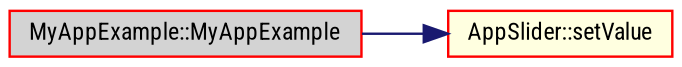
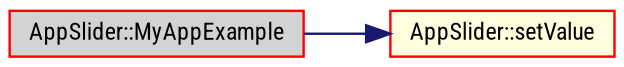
node "MyAppExample::MyAppExample": label "MyAppExample::MyAppExample" -> "AppSlider::MyAppExample"
